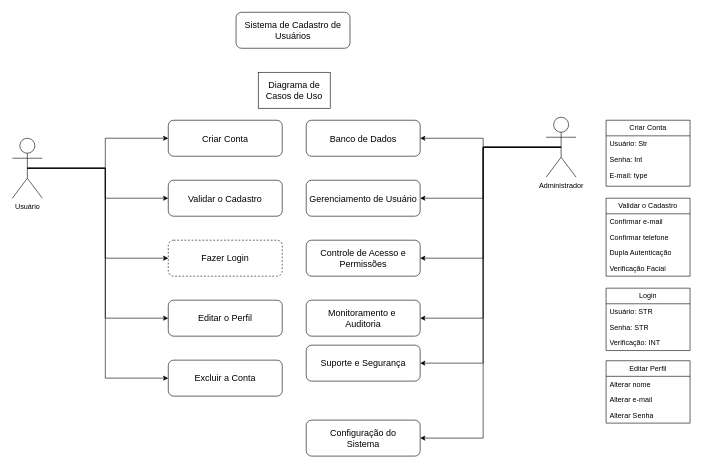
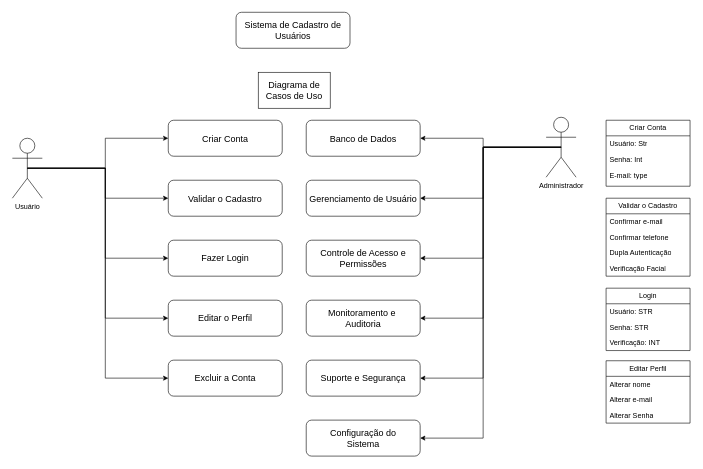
node "Fazer Login": style dashed -> solid
node "Suporte e Segurança": moved (363, 363) -> (363, 378)
